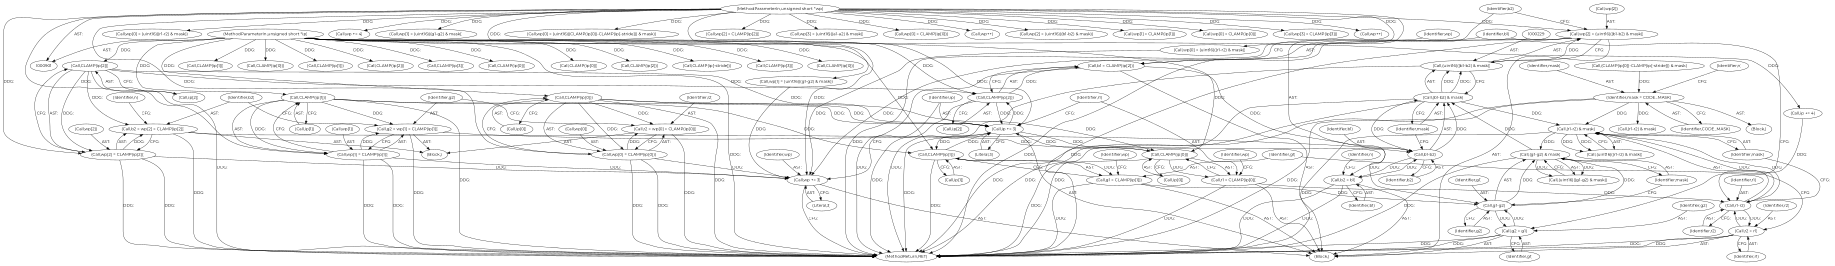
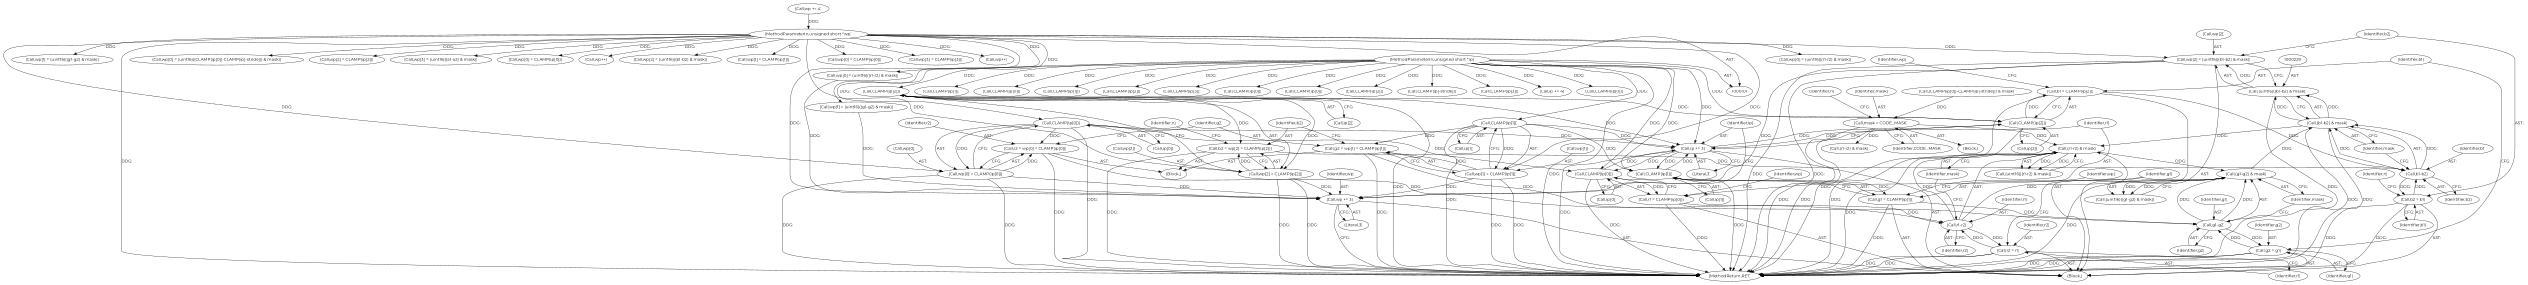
edge "(MethodParameterIn,unsigned short *wp)" -> "(Call,wp += 4)": reversed
node "1000901": label "1000901" -> "1000101"
node "(Identifier,mask = CODE_MASK)": label "(Identifier,mask = CODE_MASK)" -> "(Call,mask = CODE_MASK)"
edge "(Call,ip += 4)" -> "(Call,r1-r2)": now "(Call,r2 = wp[0] = CLAMP(ip[0]))" -> "(Call,r1-r2)"
